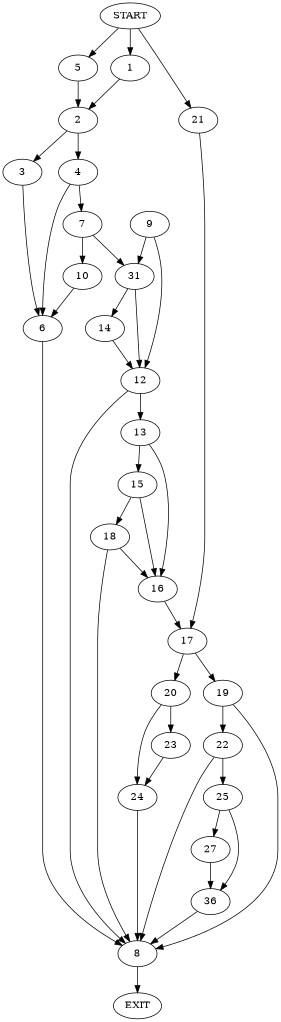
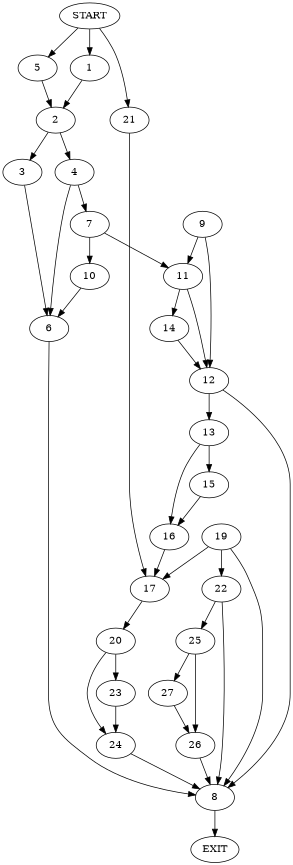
node "31": label "31" -> "11"
node "18": removed
edge "17" -> "19": reversed
node "36": label "36" -> "26"
